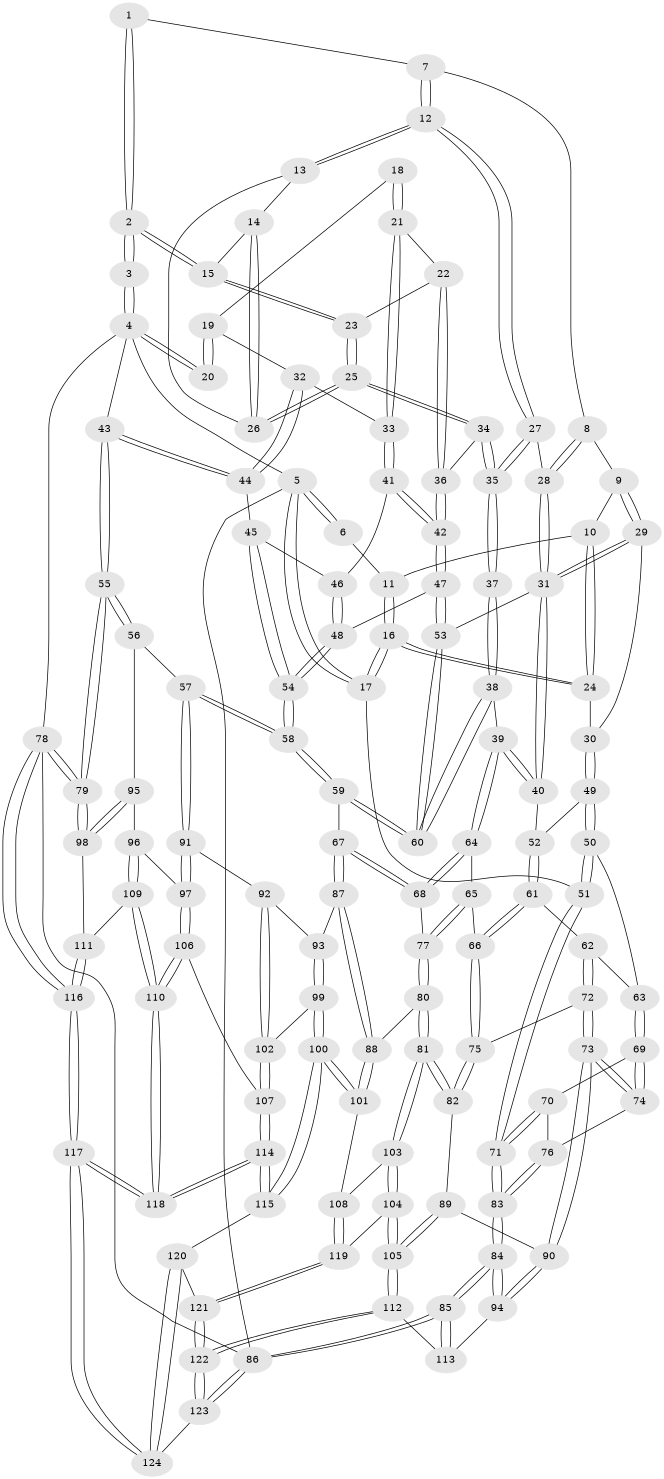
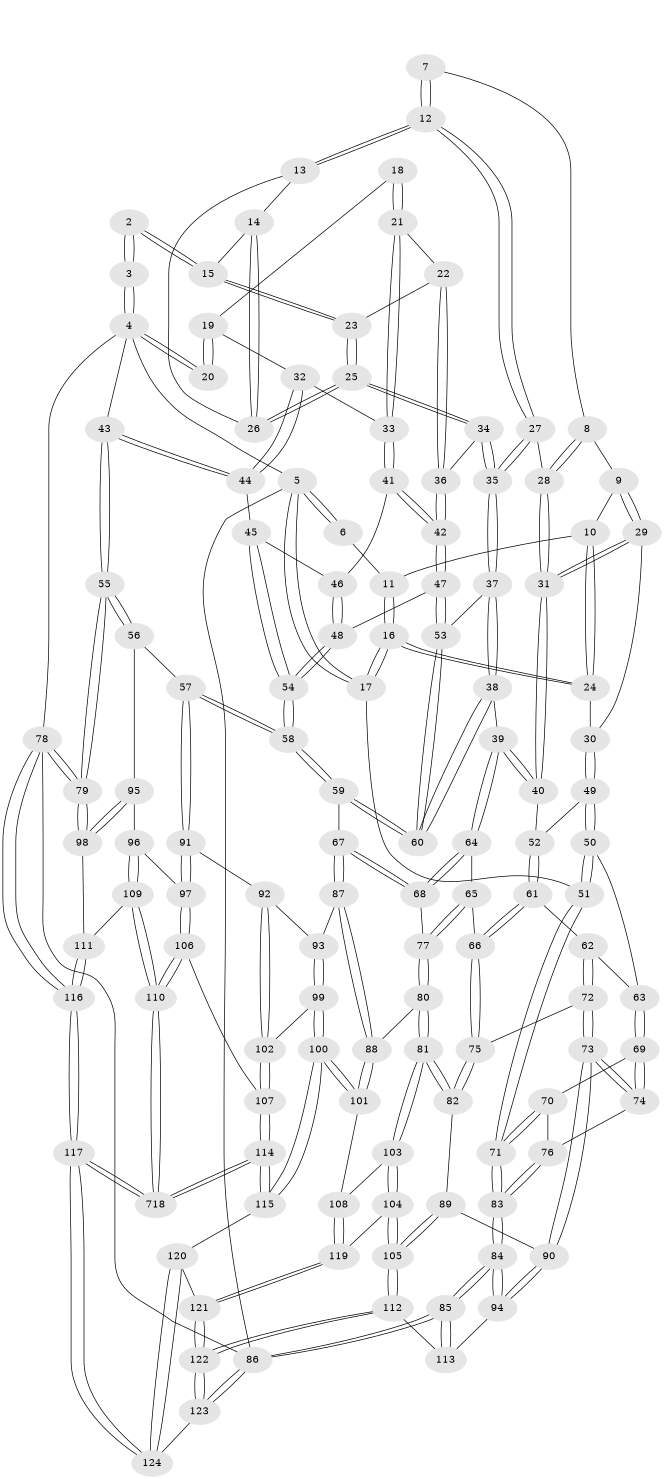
node "1": removed
edge "31" -- "53": now "37" -- "53"
node "118": label "118" -> "718"
